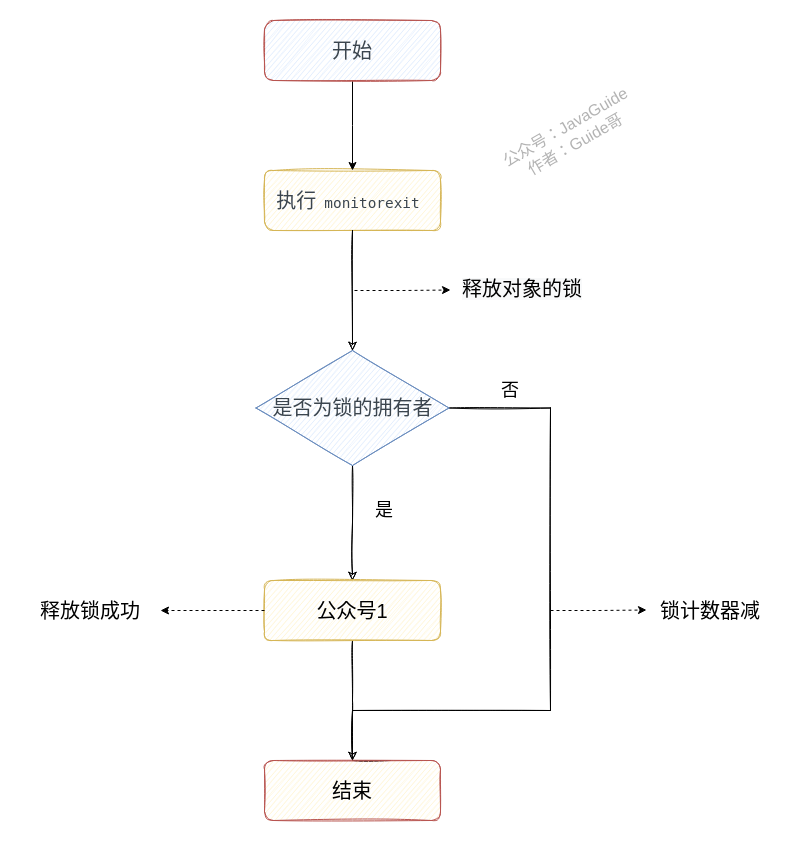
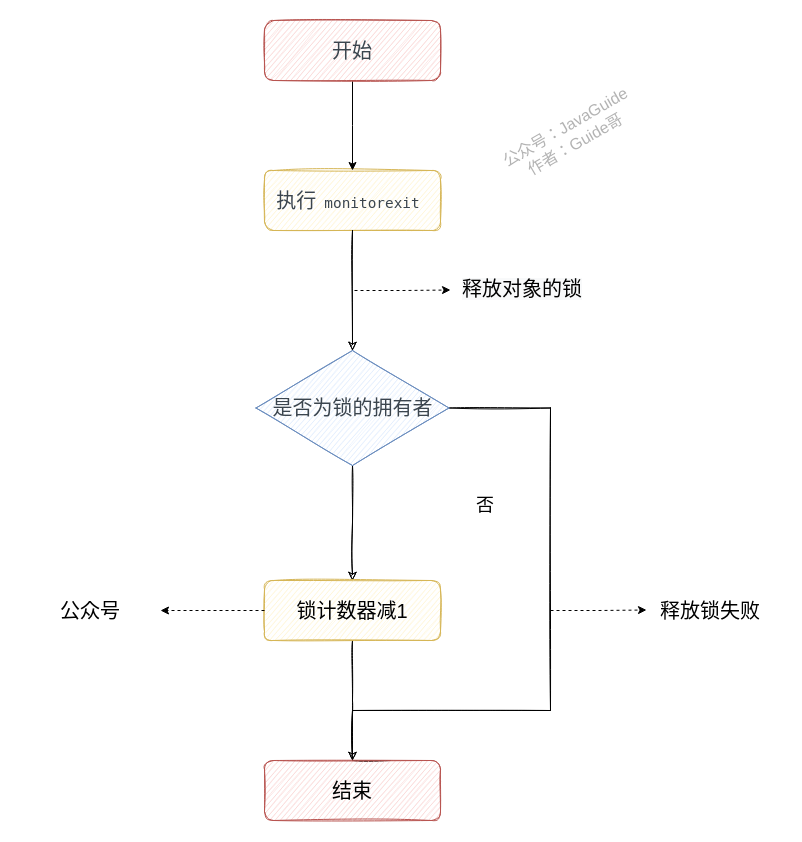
node "开始": fillcolor #dae8fc -> #f8cecc
node "否": moved (511, 391) -> (486, 506)
node "是": removed
node "释放锁成功": label "释放锁成功" -> "公众号"
node "公众号1": label "公众号1" -> "锁计数器减1"
node "锁计数器减": label "锁计数器减" -> "释放锁失败"
node "结束": fillcolor #fff2cc -> #f8cecc
